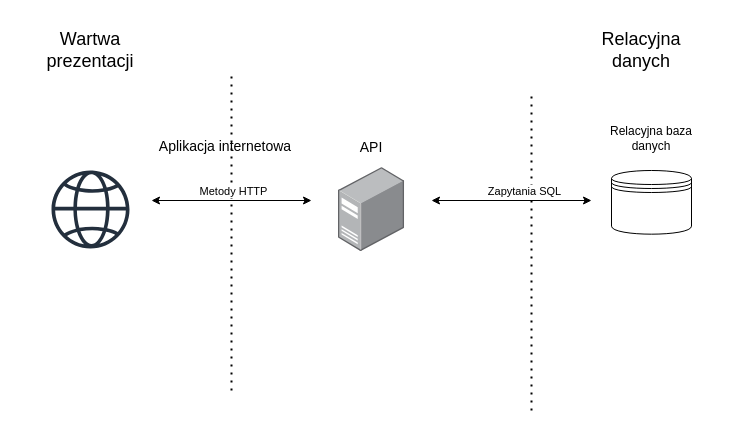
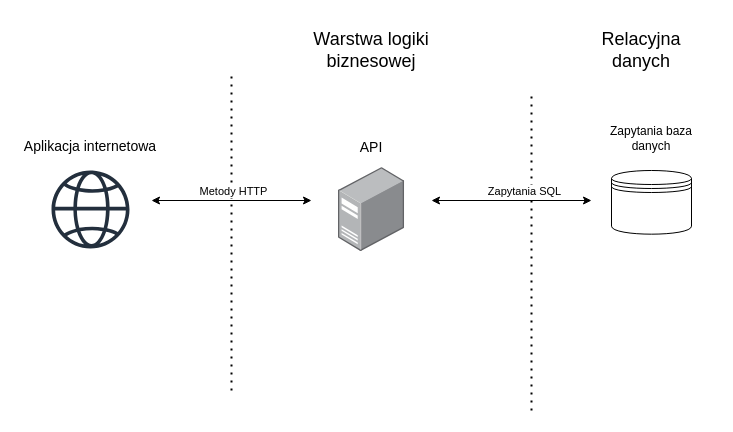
node "Wartwa prezentacji": removed
node "Warstwa logiki biznesowej": added
node "Relacyjna baza danych": label "Relacyjna baza danych" -> "Zapytania baza danych"
node "Aplikacja internetowa": moved (226, 147) -> (91, 147)
